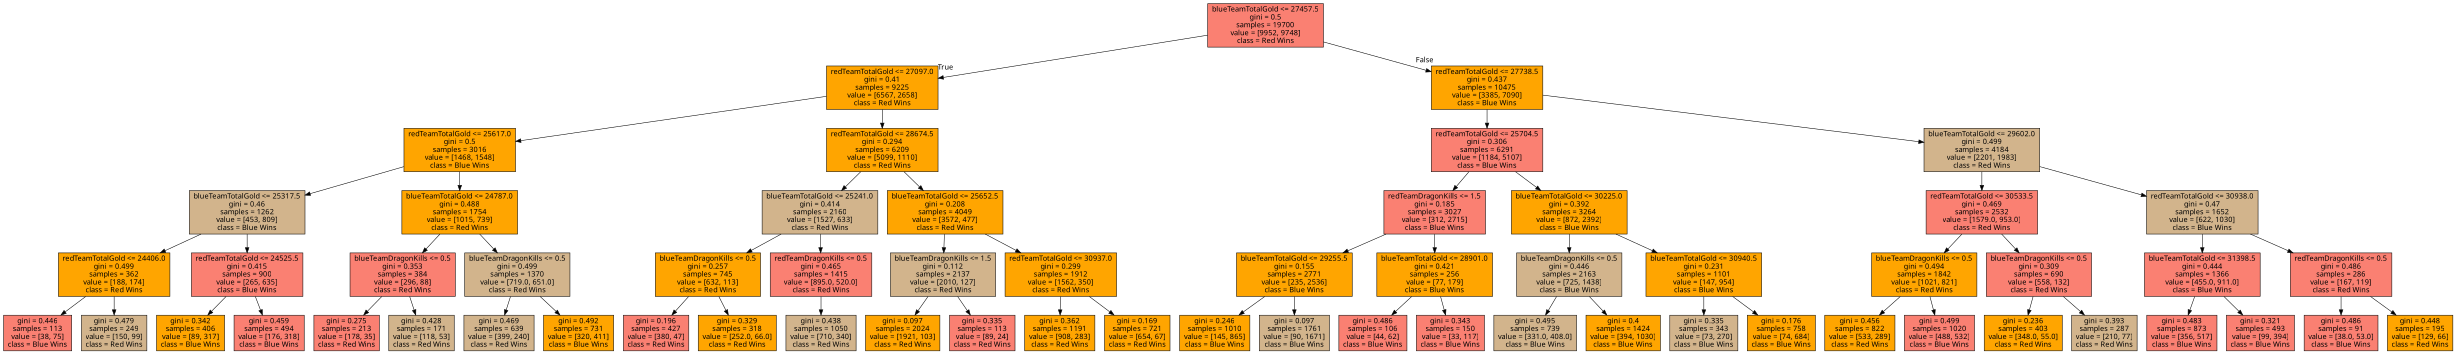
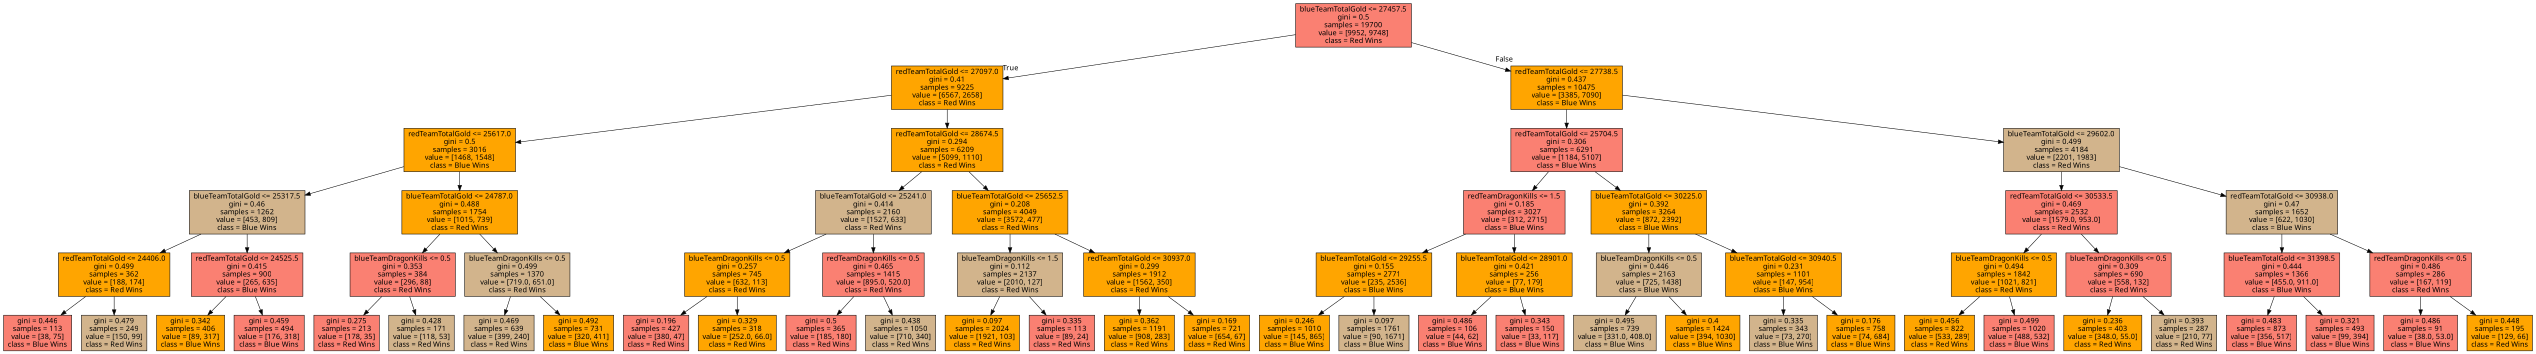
node "gini = 0.5 samples = 365 value = [185, 180] class = Red Wins": added
